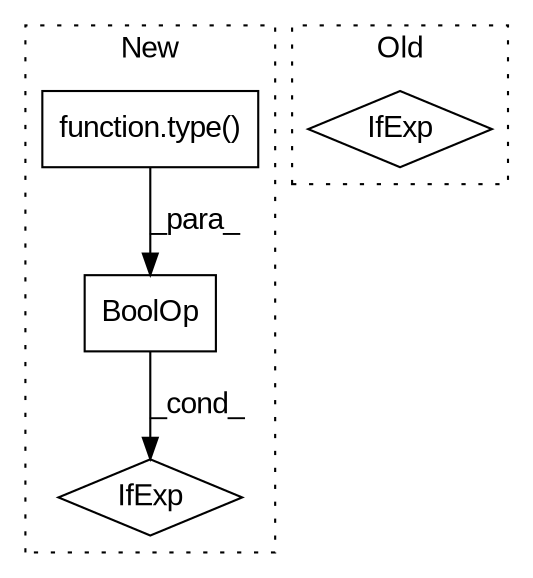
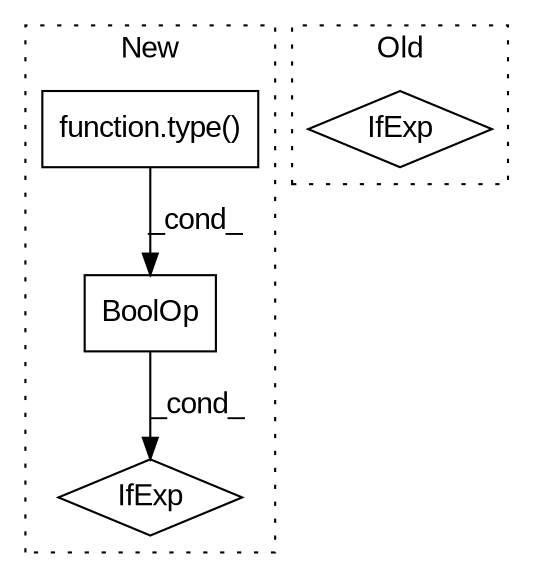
edge "function.type()" -> "BoolOp": label "_para_" -> "_cond_"
